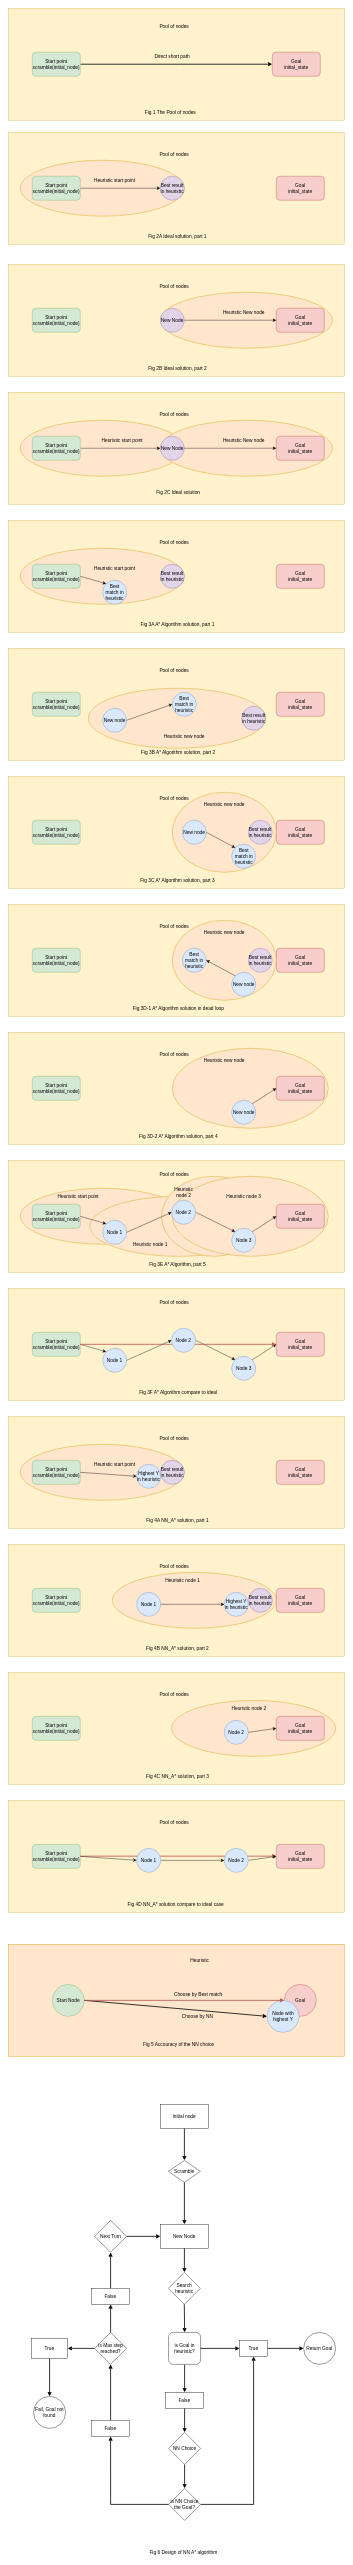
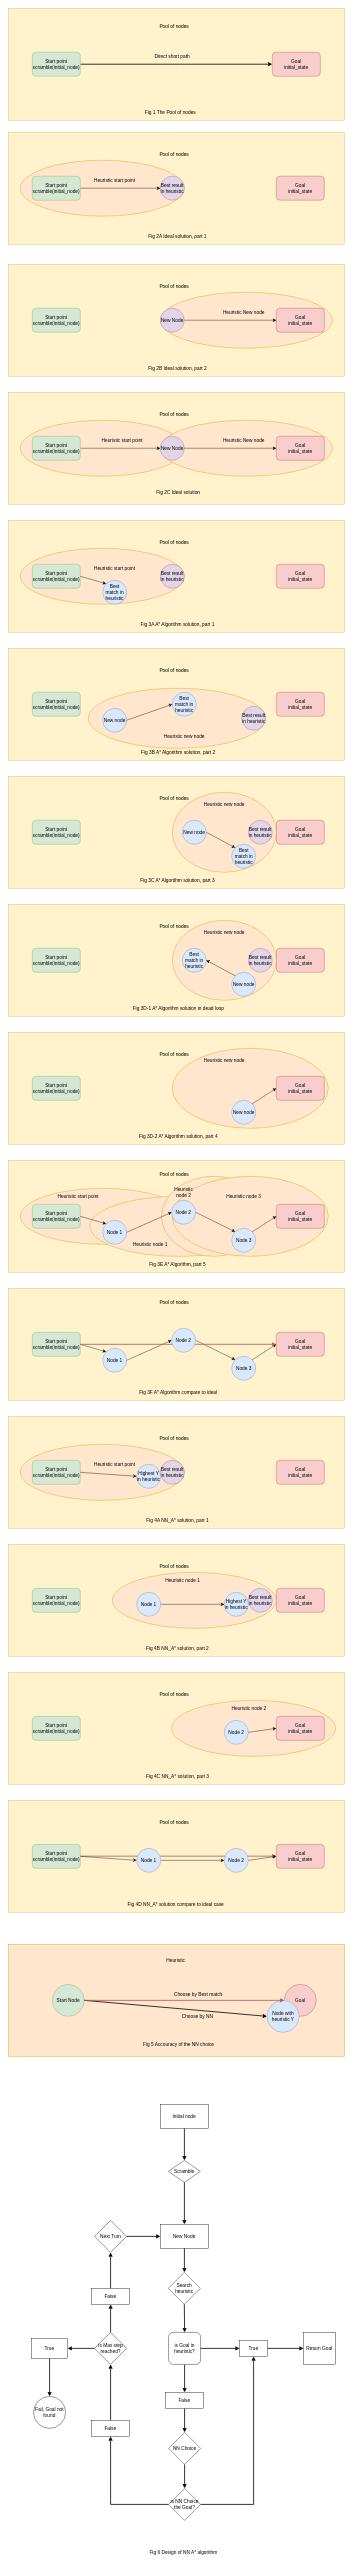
node "Heuristic": moved (200, 1960) -> (176, 1960)
node "Node with highest Y": label "Node with highest Y" -> "Node with heuristic Y"
node "Return Goal": shape ellipse -> rectangle
